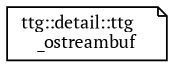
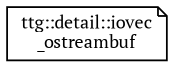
node "ttg::detail::ttg _ostreambuf": label "ttg::detail::ttg _ostreambuf" -> "ttg::detail::iovec _ostreambuf"
